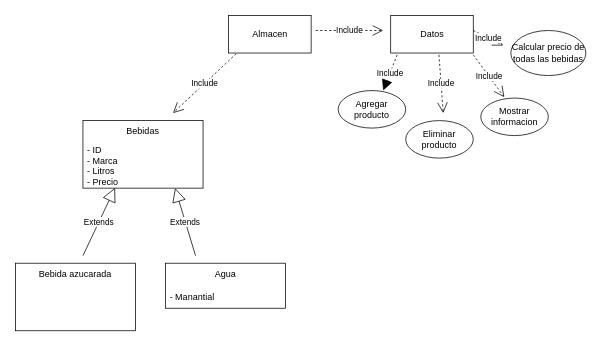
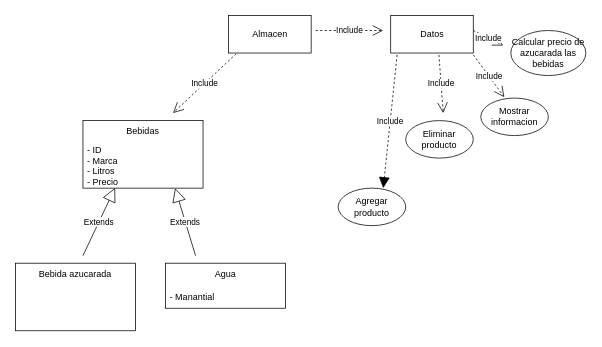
node "Calcular precio de todas las bebidas": label "Calcular precio de todas las bebidas" -> "Calcular precio de azucarada las bebidas"
node "Agregar producto": moved (372, 109) -> (372, 207)
